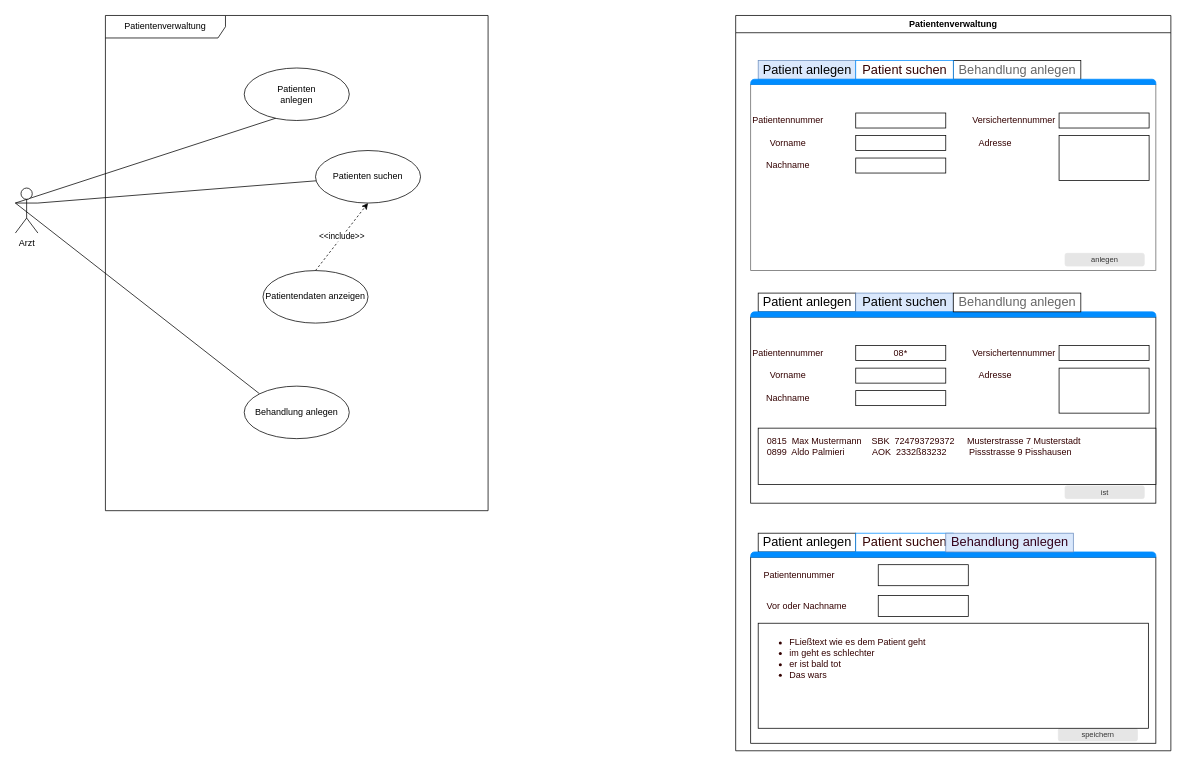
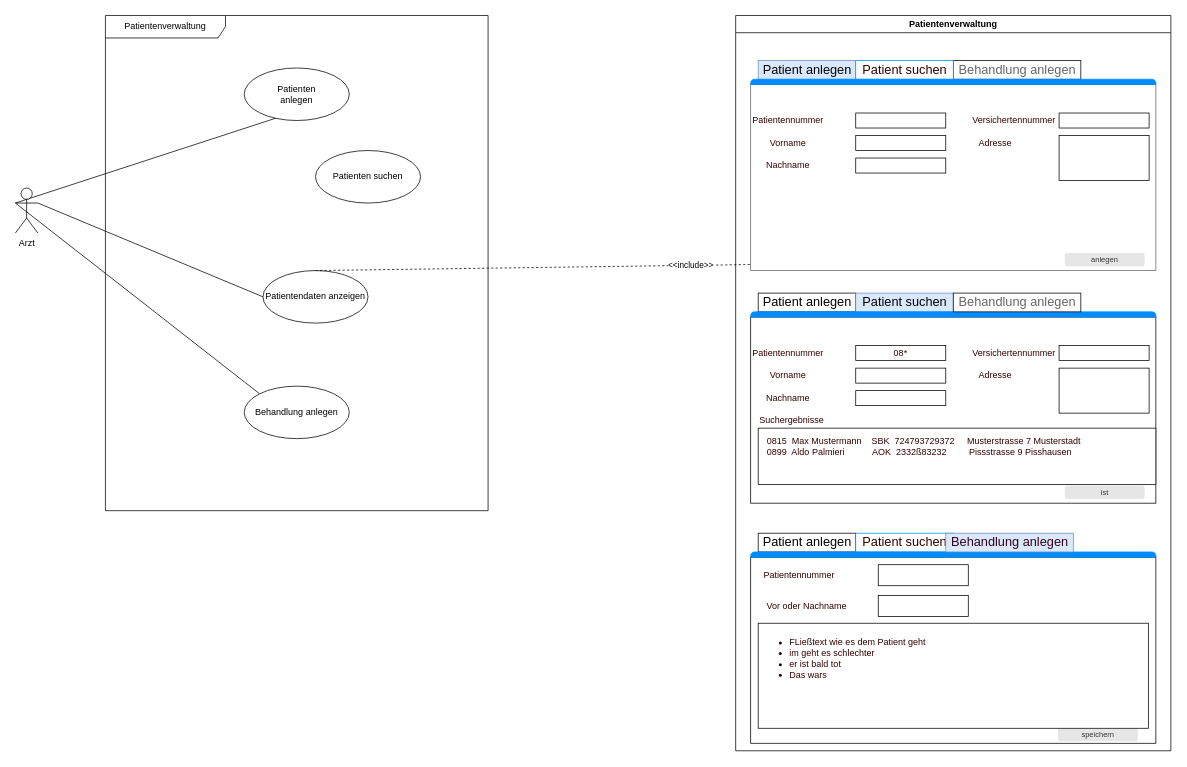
edge "Patienten suchen" -- "Arzt": now "Patientendaten anzeigen" -- "Arzt"
edge "Patientendaten anzeigen" -> "Patienten suchen": now "Patientendaten anzeigen" -> "anlegen"
node "Suchergebnisse": added
